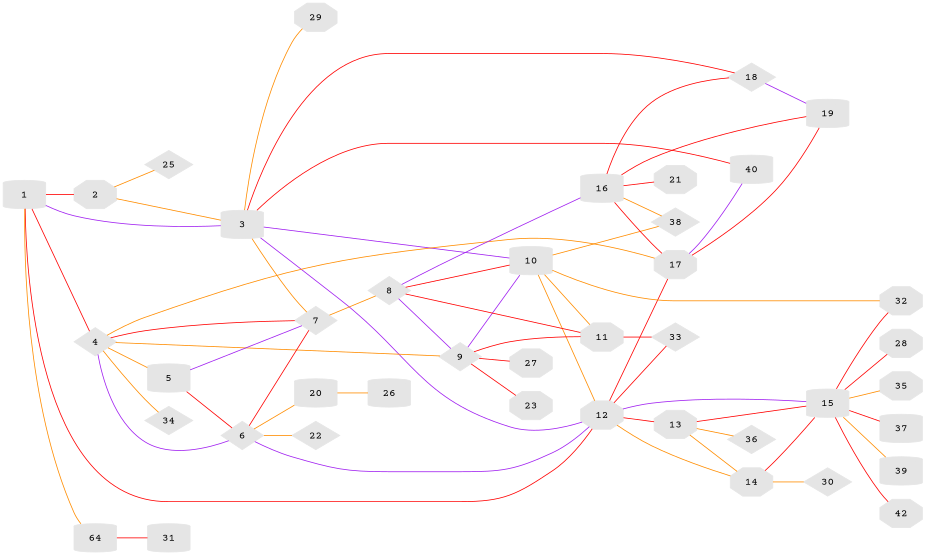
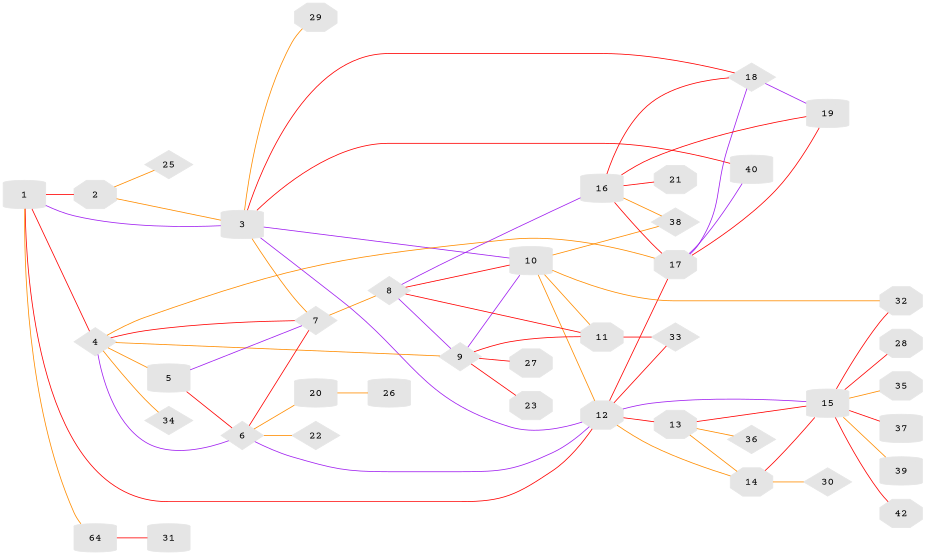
edge "18" -- "17": added
